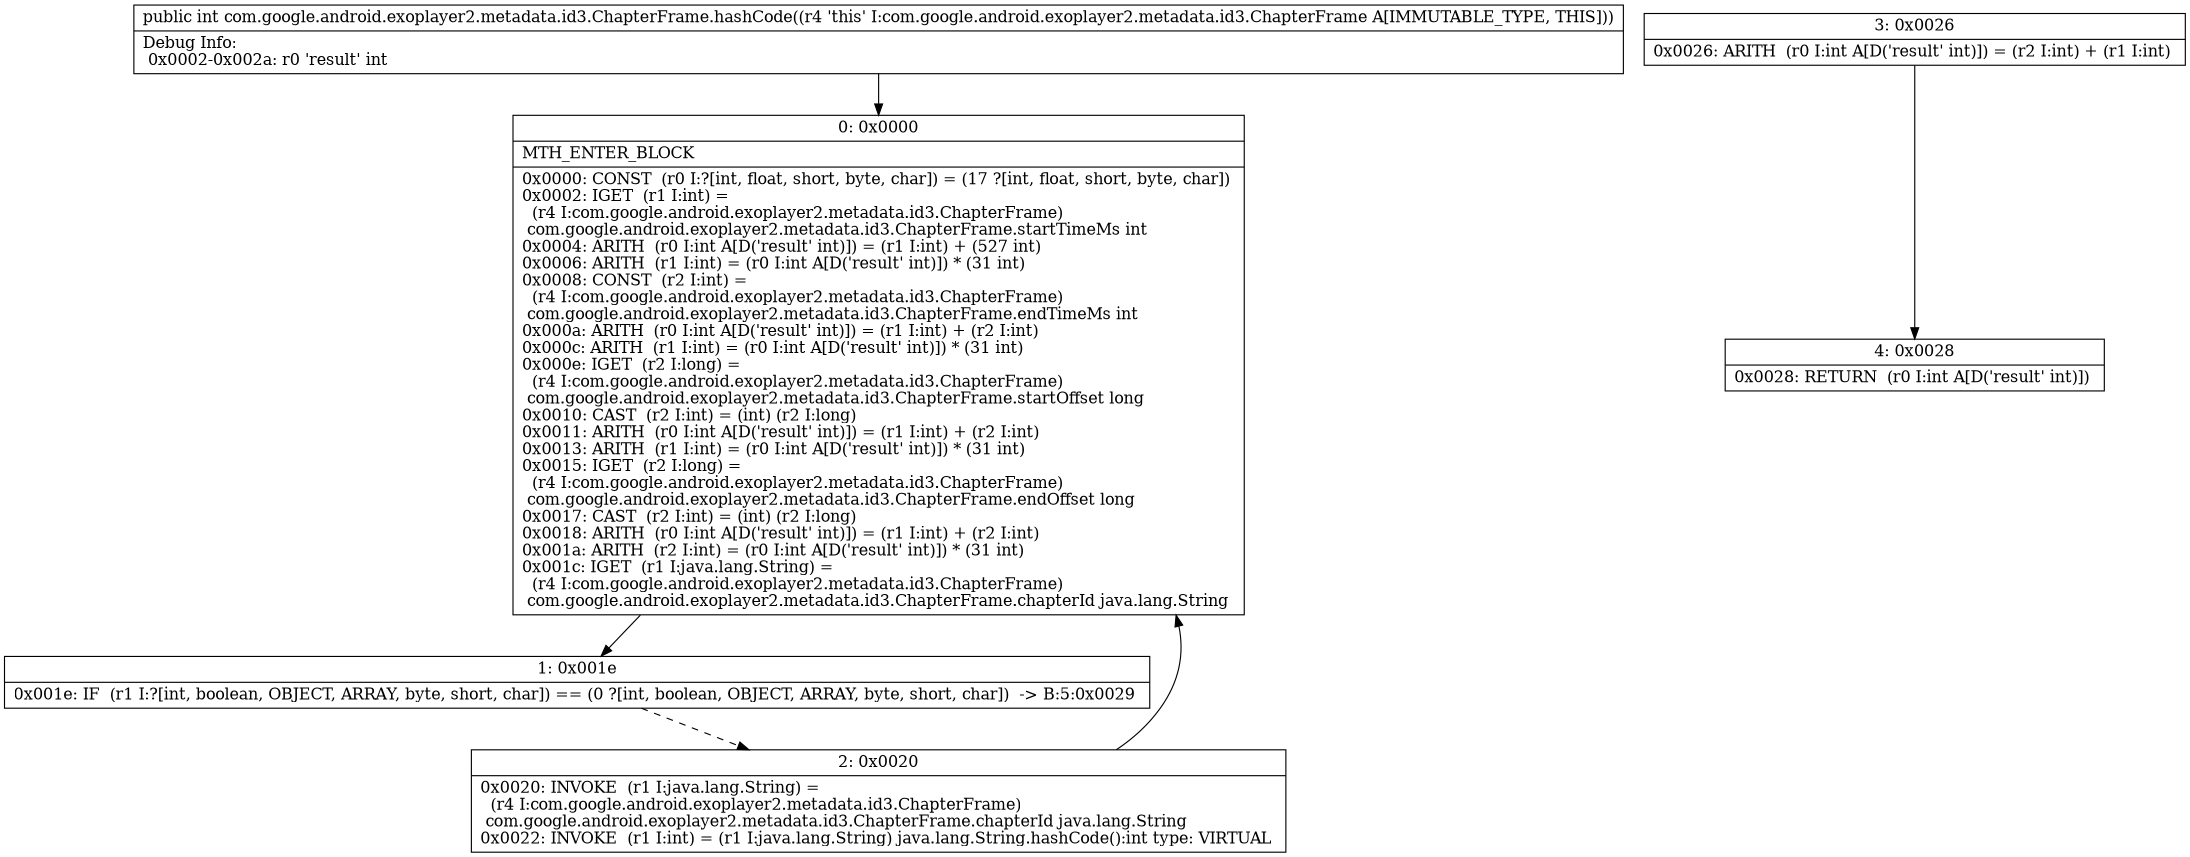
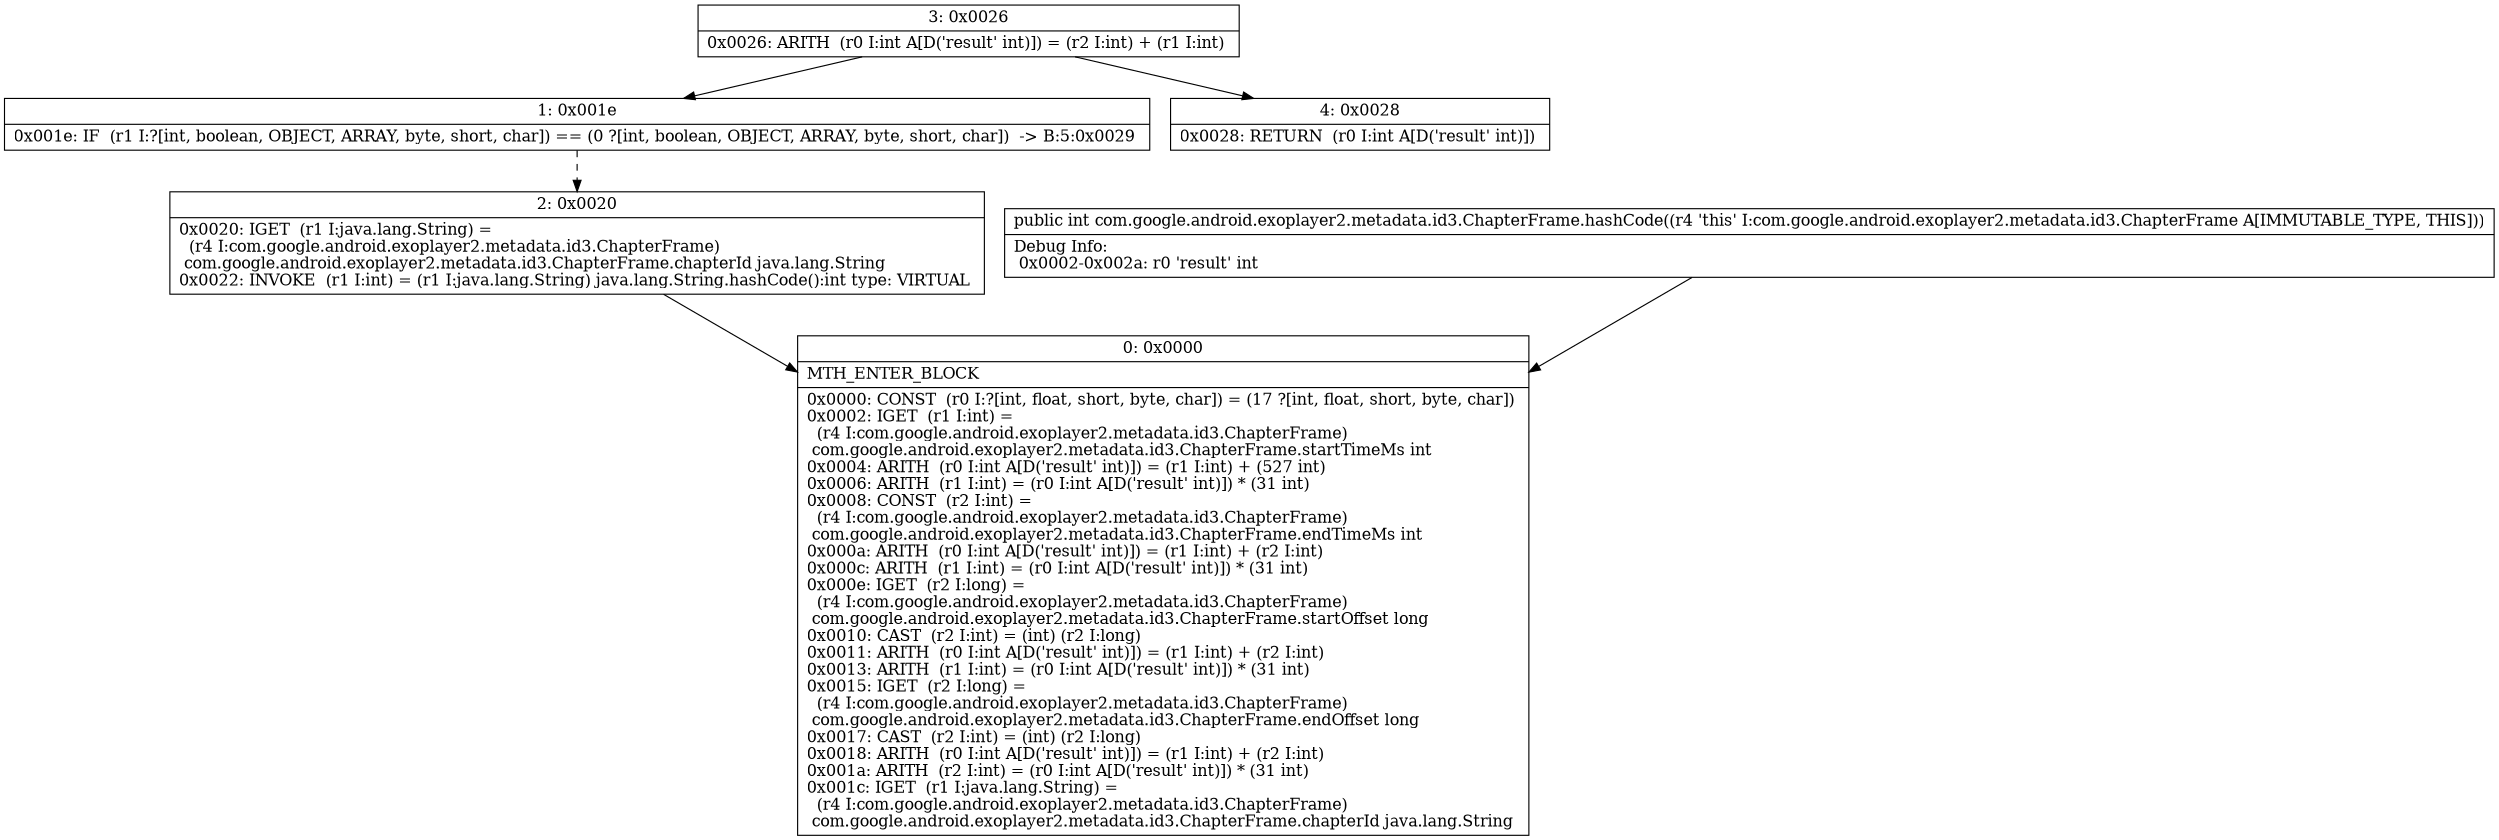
edge "0: 0x0000" -> "1: 0x001e": now "3: 0x0026" -> "1: 0x001e"
node "2: 0x0020": text "0x0020: INVOKE  (r1 I:java.lang.String) =" -> "0x0020: IGET  (r1 I:java.lang.String) ="
